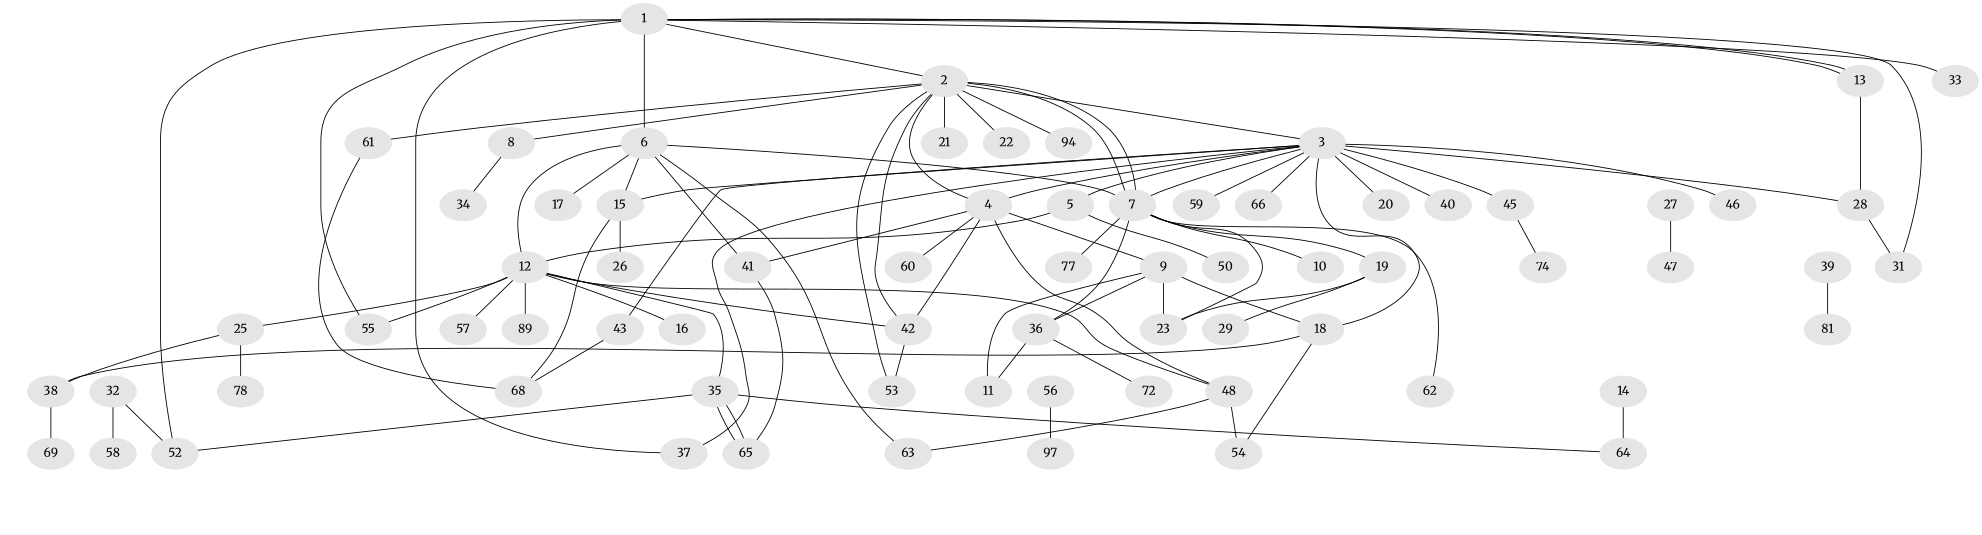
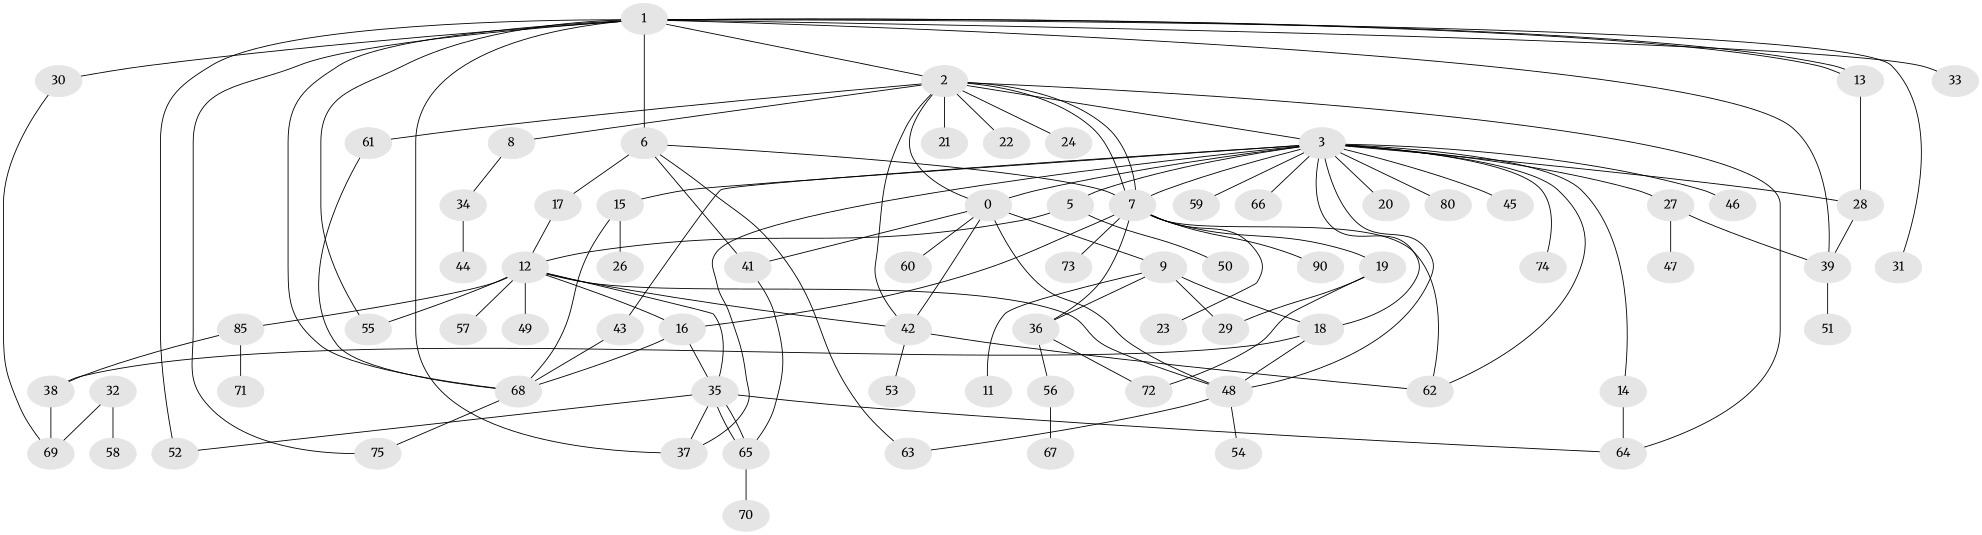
edge "1" -- "39": added
node "30": added
node "94": label "94" -> "24"
edge "1" -- "68": added
edge "6" -- "15": removed
edge "3" -- "27": added
edge "6" -- "12": now "17" -- "12"
edge "3" -- "14": added
node "4": label "4" -> "0"
node "40": label "40" -> "80"
edge "3" -- "62": added
edge "2" -- "53": now "2" -- "64"
edge "45" -- "74": now "3" -- "74"
edge "28" -- "31": now "28" -- "39"
edge "27" -- "39": added
node "44": added
node "77": label "77" -> "73"
node "10": label "10" -> "90"
edge "7" -- "16": added
edge "3" -- "48": added
edge "19" -- "23": now "19" -- "72"
edge "9" -- "23": now "9" -- "29"
node "25": label "25" -> "85"
node "89": label "89" -> "49"
node "81": label "81" -> "51"
edge "16" -- "35": added
edge "36" -- "11": now "36" -- "56"
edge "16" -- "68": added
edge "42" -- "62": added
node "78": label "78" -> "71"
edge "18" -- "54": now "18" -- "48"
edge "32" -- "52": now "32" -- "69"
edge "35" -- "37": added
node "75": added
node "97": label "97" -> "67"
node "70": added
